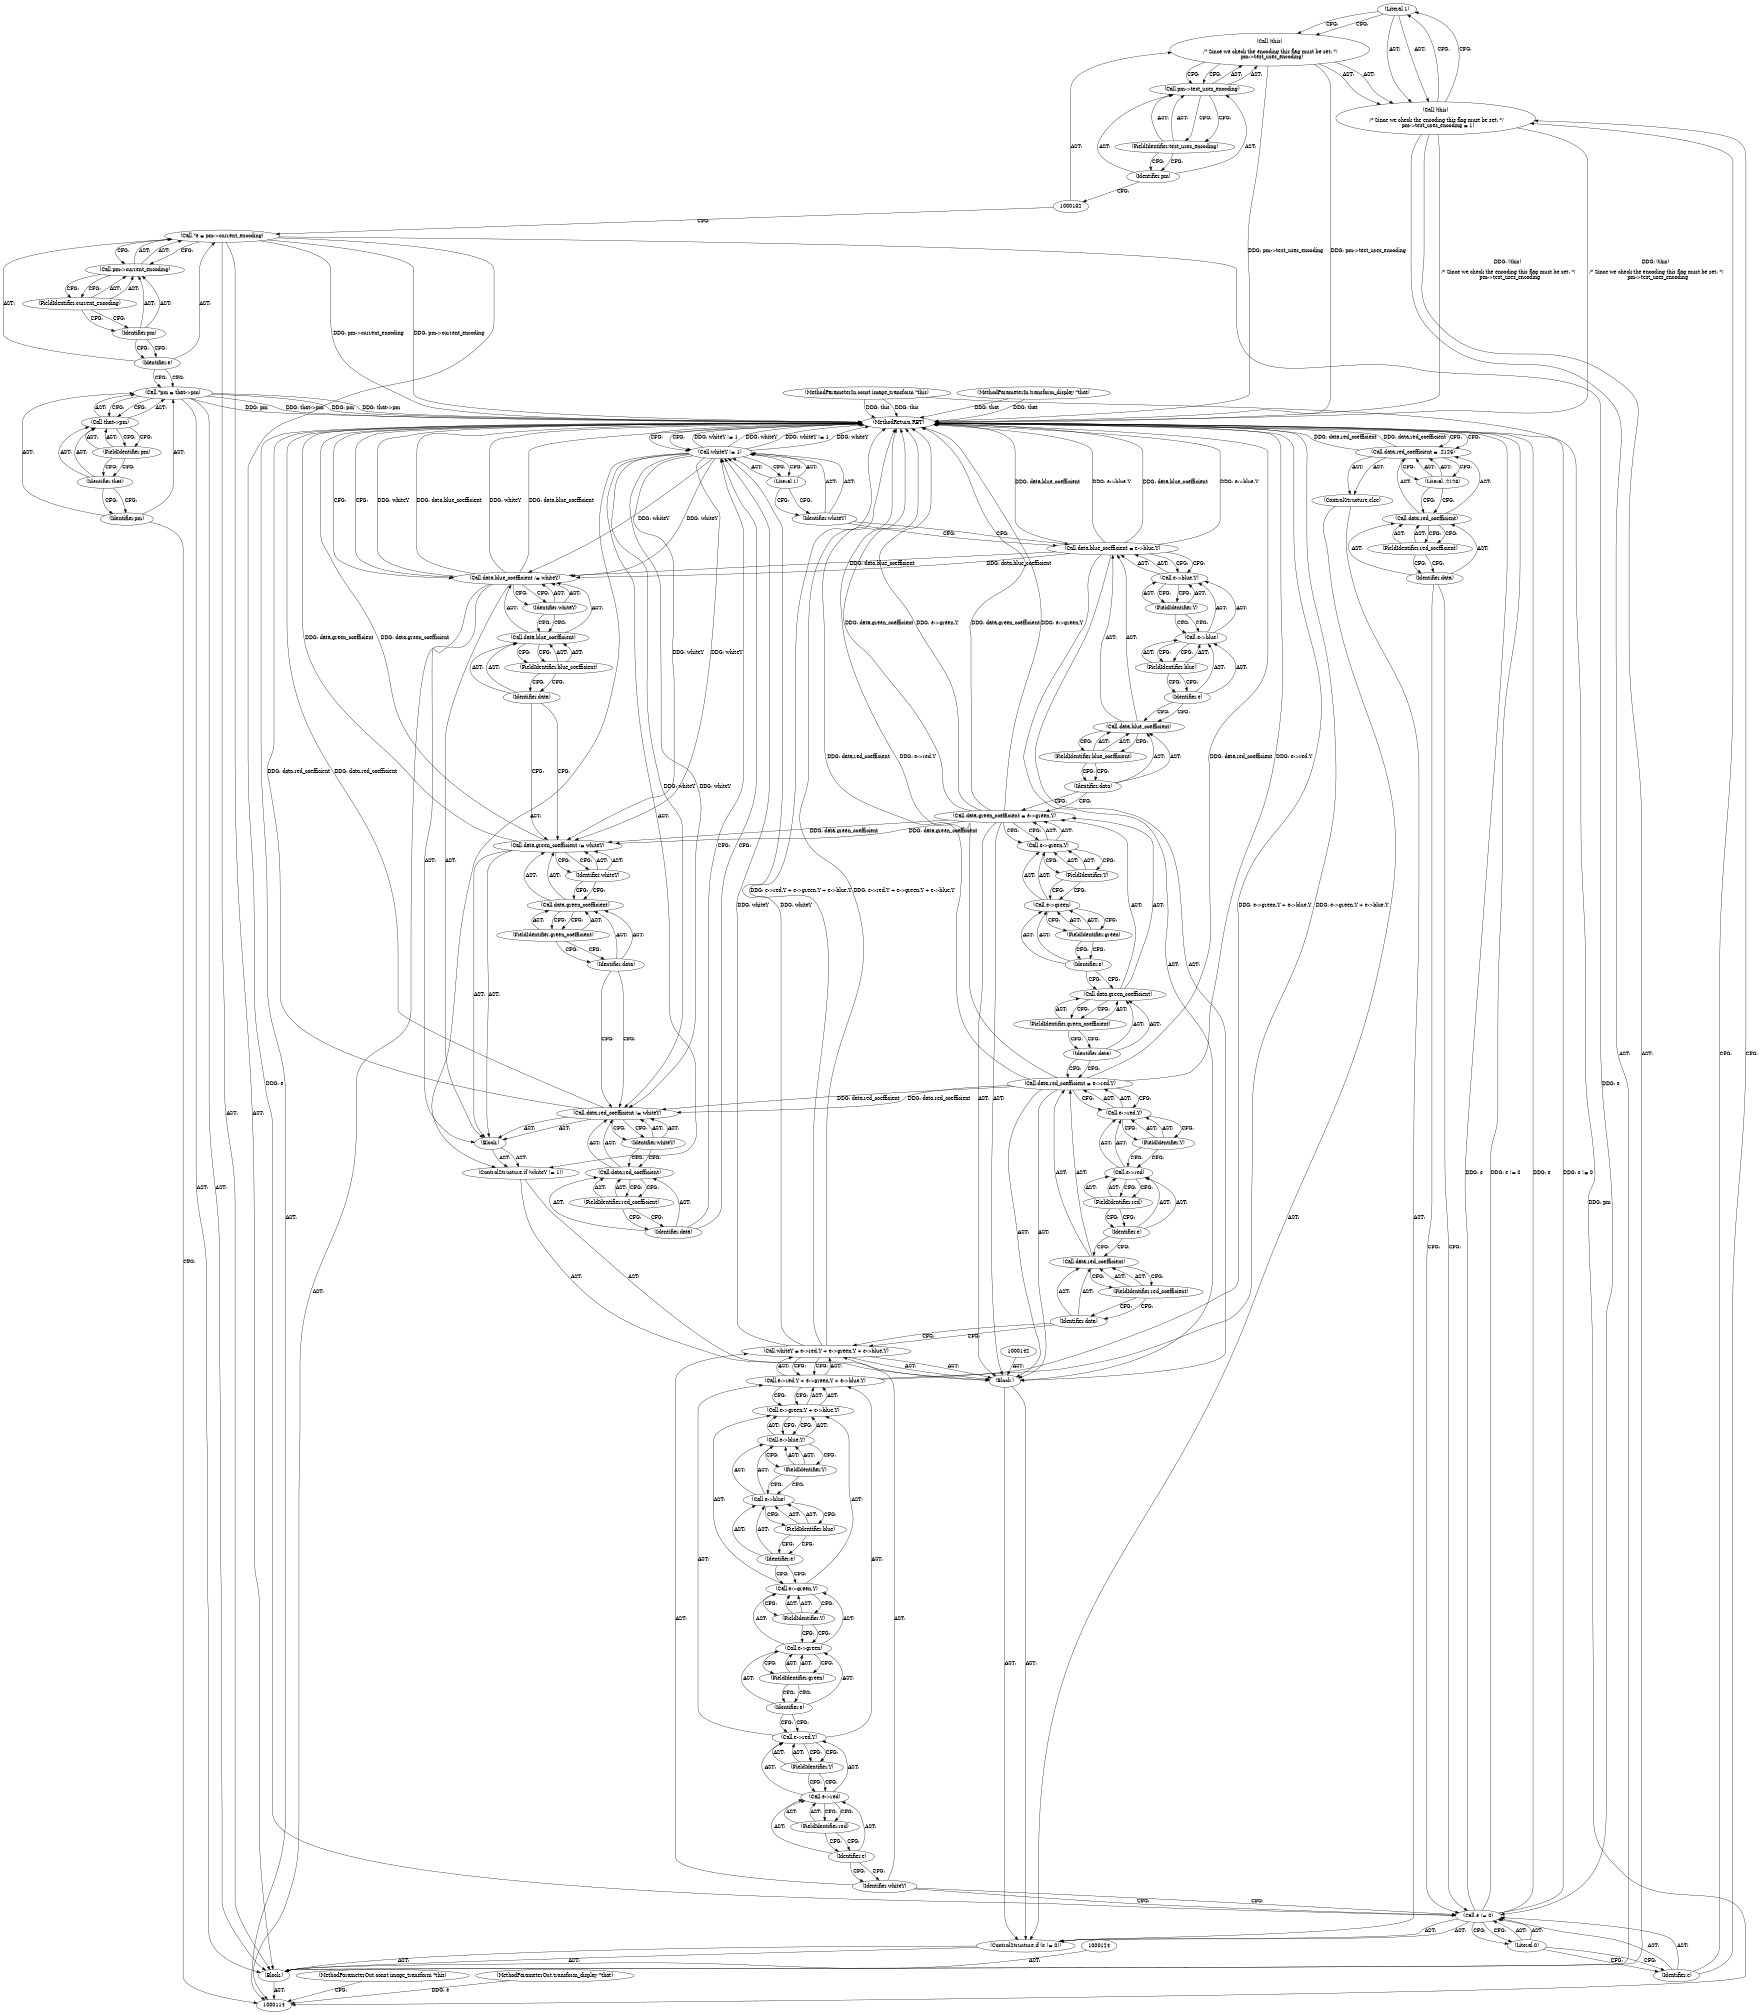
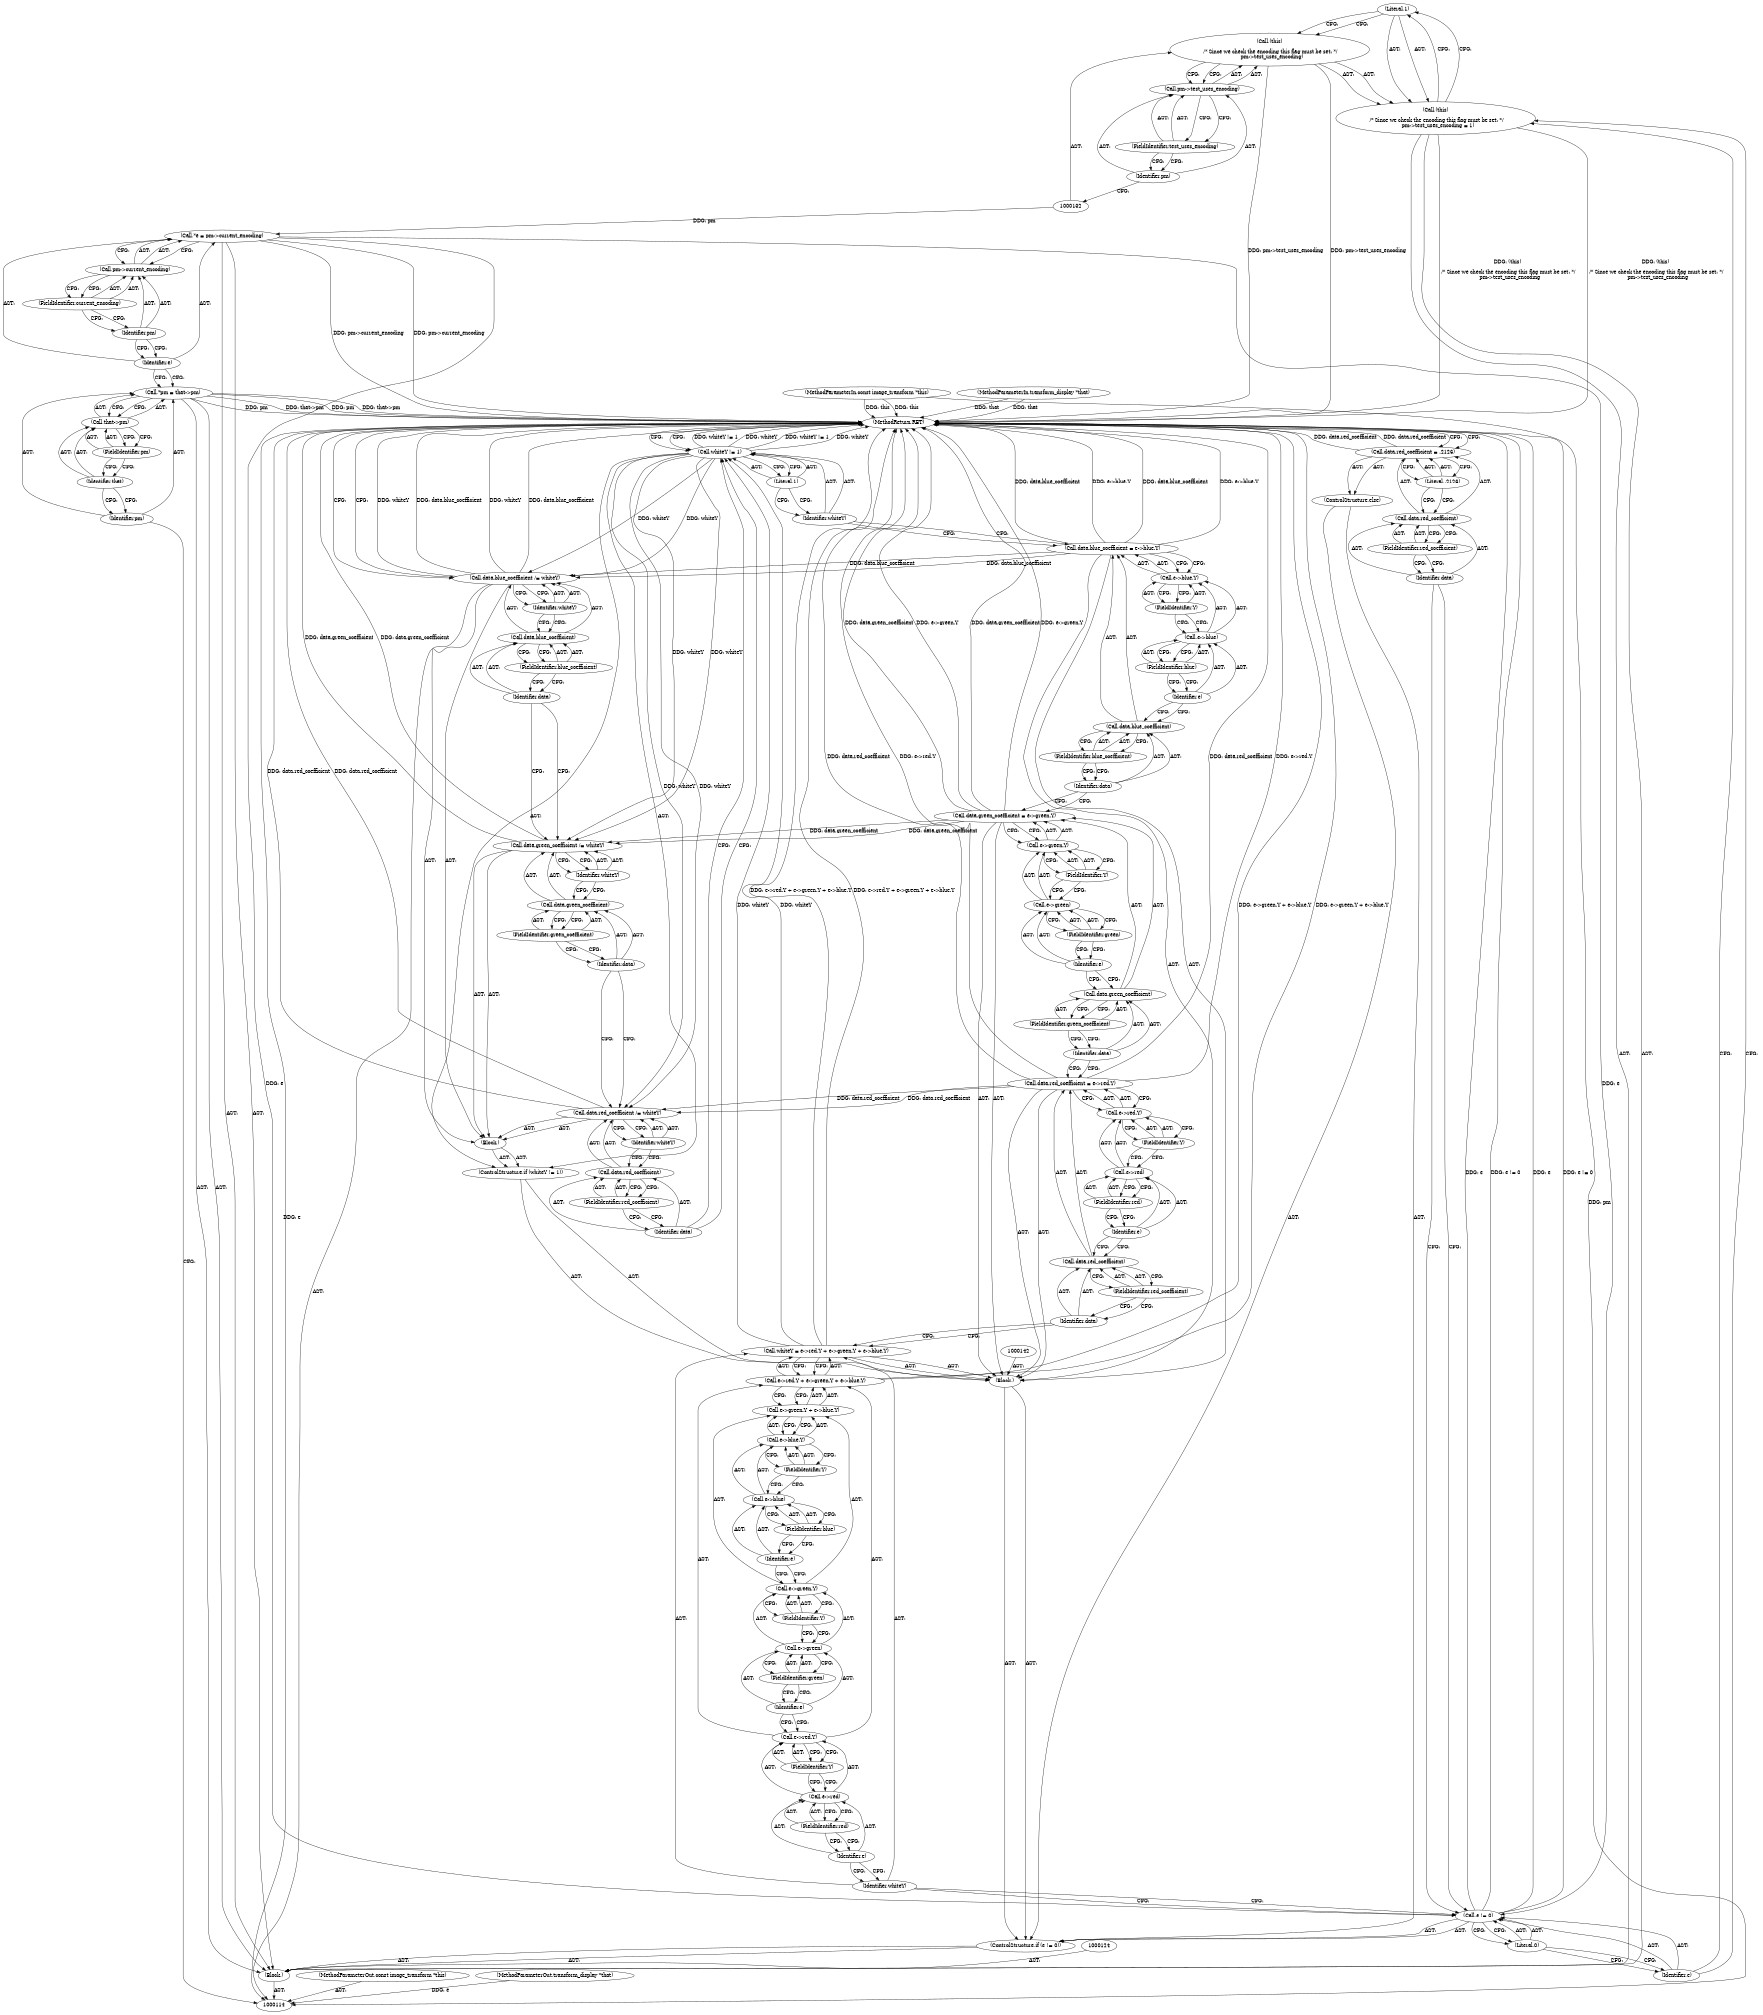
edge "1000132" -> "(Call,*e = pm->current_encoding)": label "CFG: " -> "DDG: pm"
edge "(MethodReturn,RET)" -> "1000114": label "AST: " -> "DDG: e"
edge "(MethodParameterOut,const image_transform *this)" -> "1000114": label "CFG: " -> "AST: "
